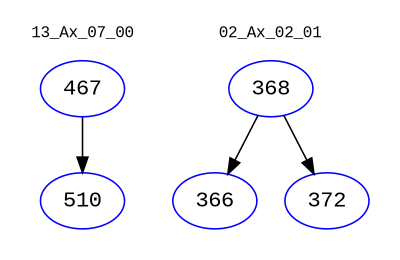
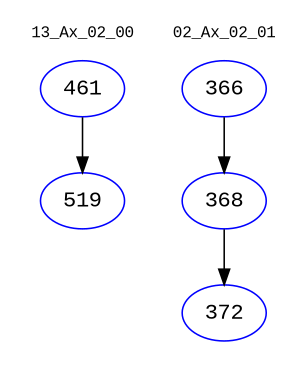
cluster "13_Ax_07_00": label "13_Ax_07_00" -> "13_Ax_02_00"
node "467": label "467" -> "461"
edge "368" -> "366": reversed
node "510": label "510" -> "519"
